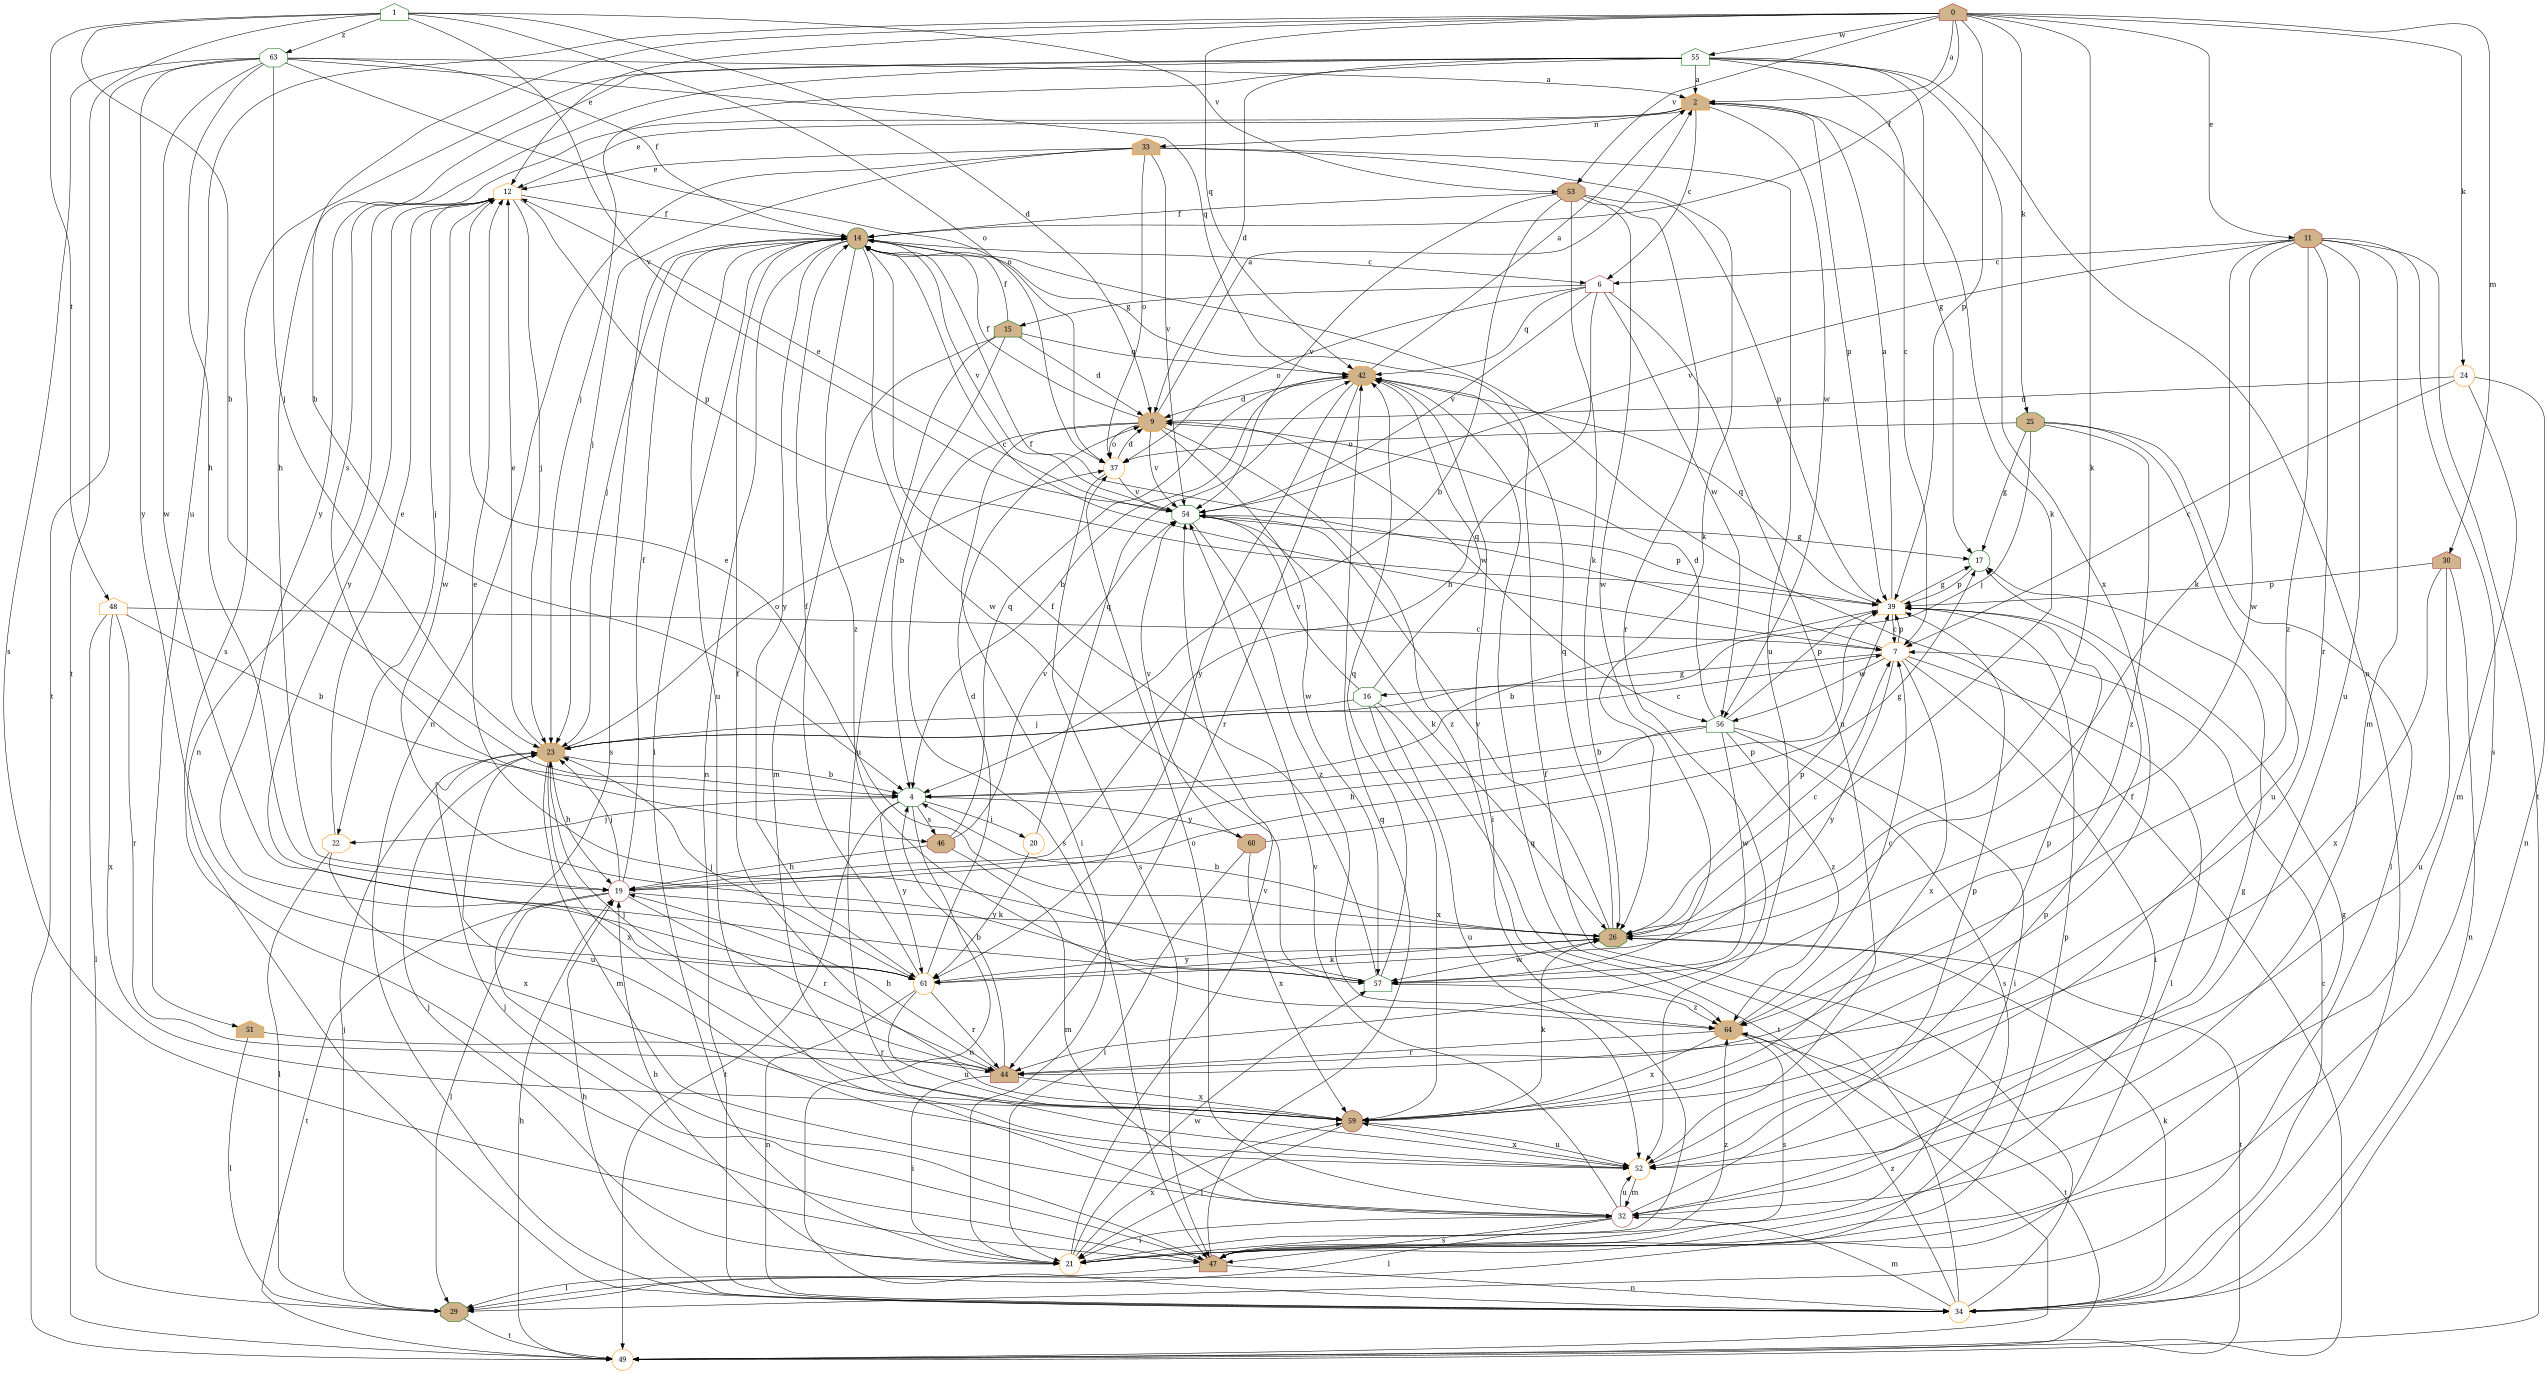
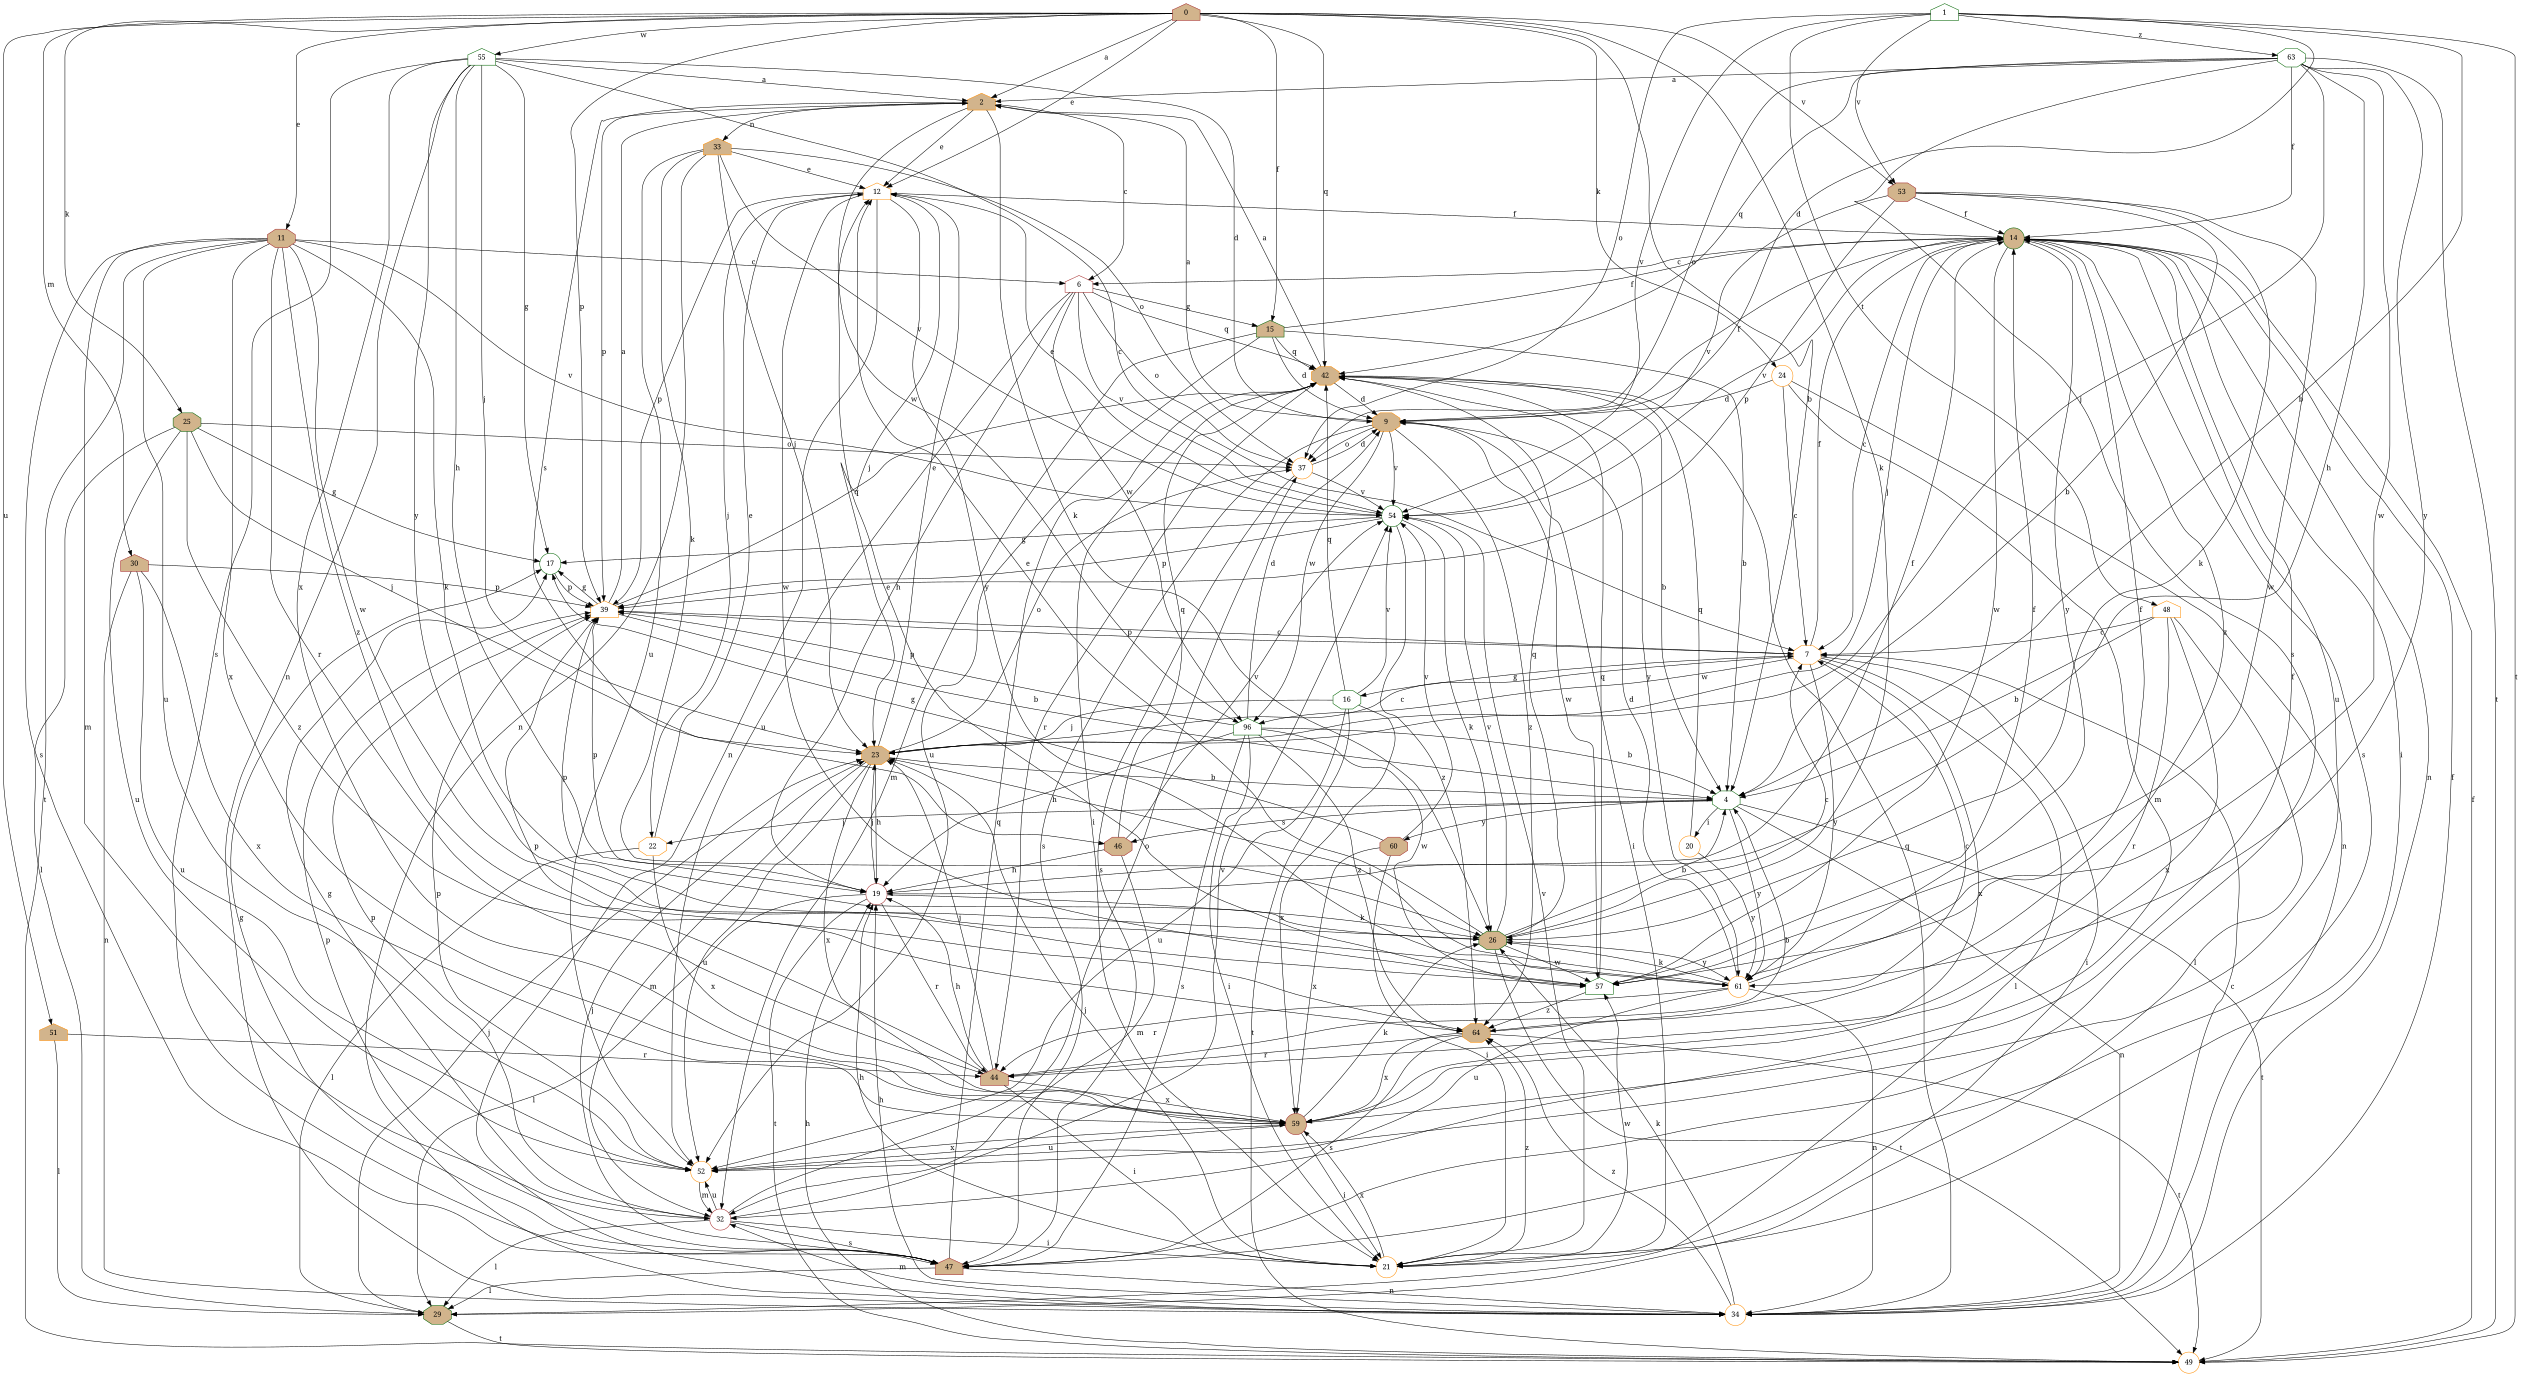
edge "0" -> "14": now "0" -> "15"
node "54": shape octagon -> circle
node "56": label "56" -> "96"
edge "53" -> "44": removed, label "r"
edge "11" -> "59": added, label "x"
